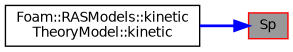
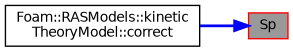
node "Foam::RASModels::kinetic TheoryModel::kinetic": label "Foam::RASModels::kinetic TheoryModel::kinetic" -> "Foam::RASModels::kinetic TheoryModel::correct"
